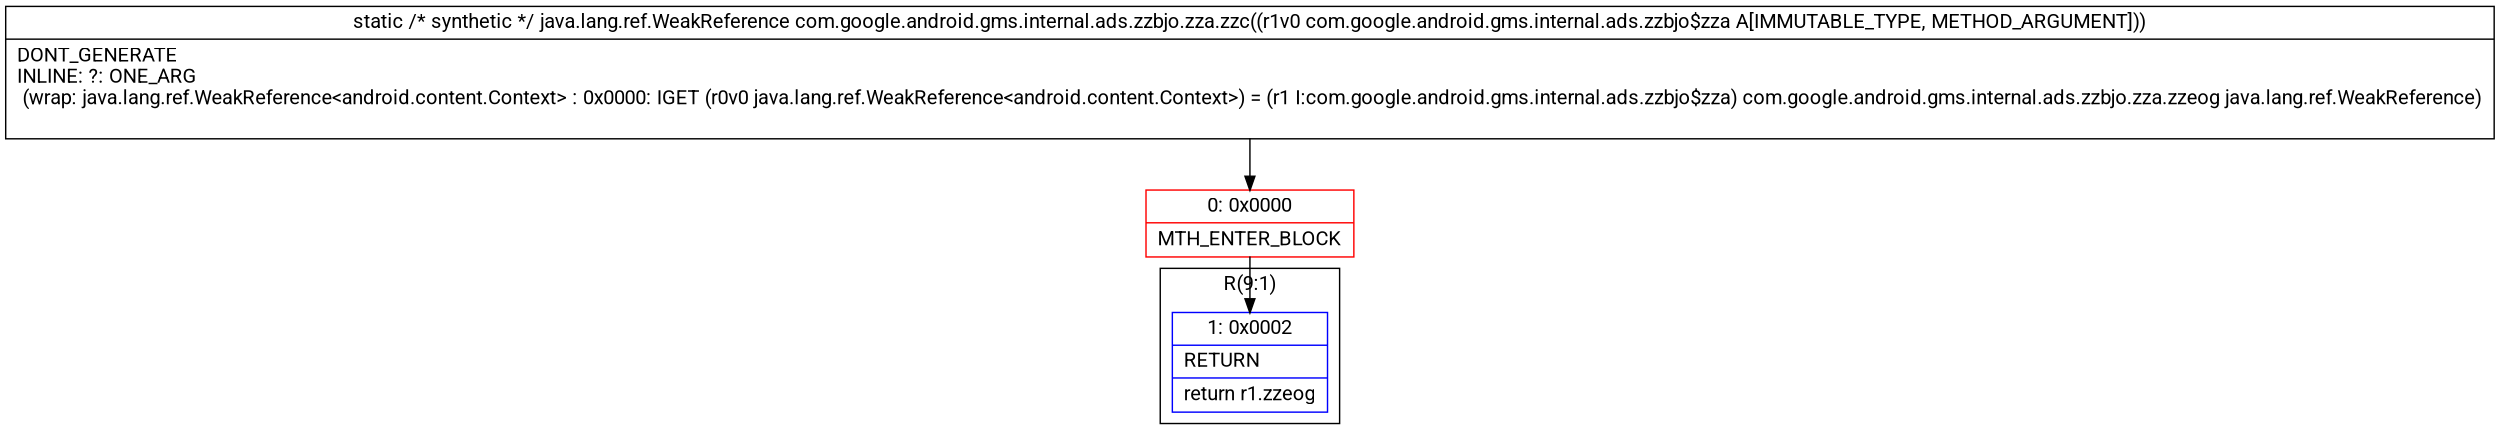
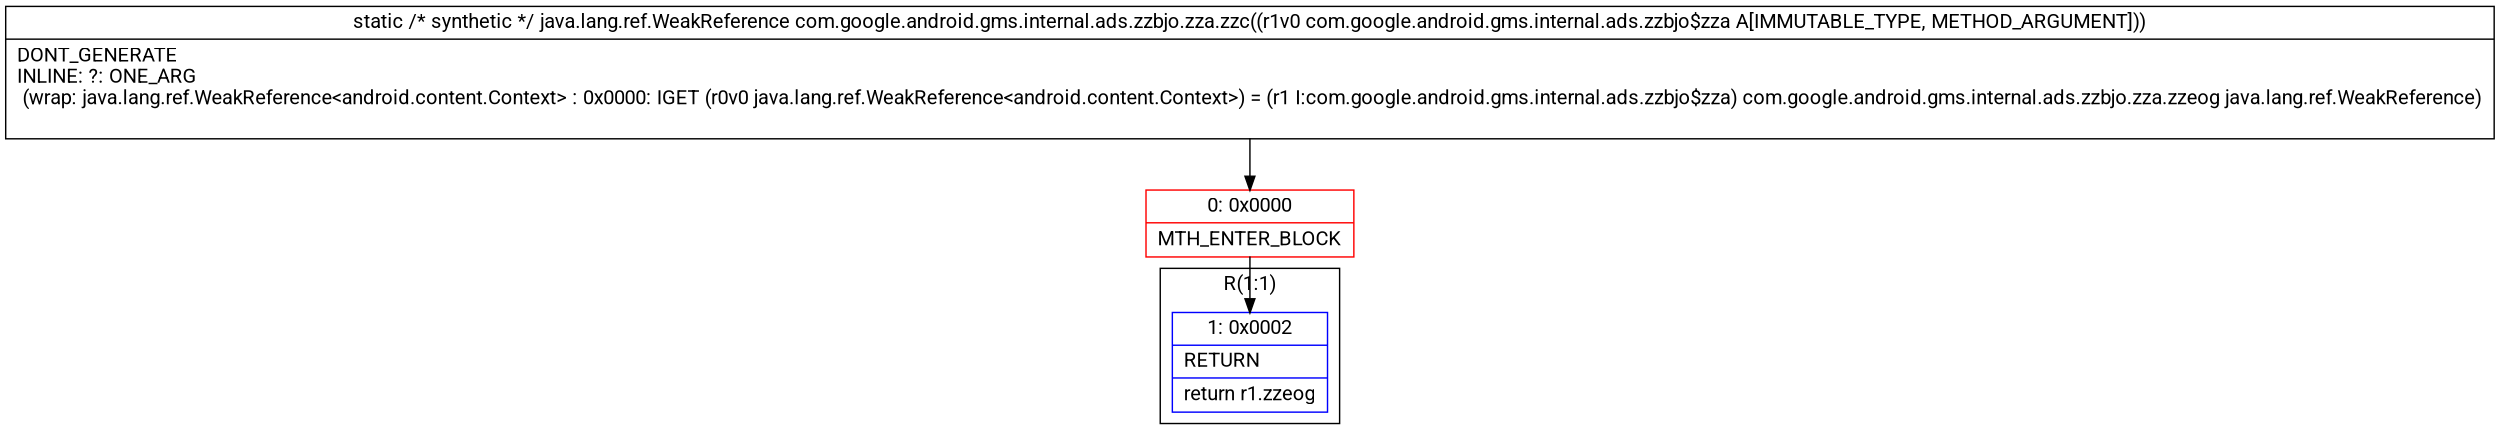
cluster "R(9:1)": label "R(9:1)" -> "R(1:1)"
